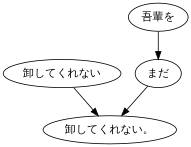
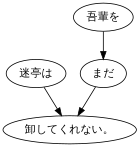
node "卸してくれない": label "卸してくれない" -> "迷亭は"
